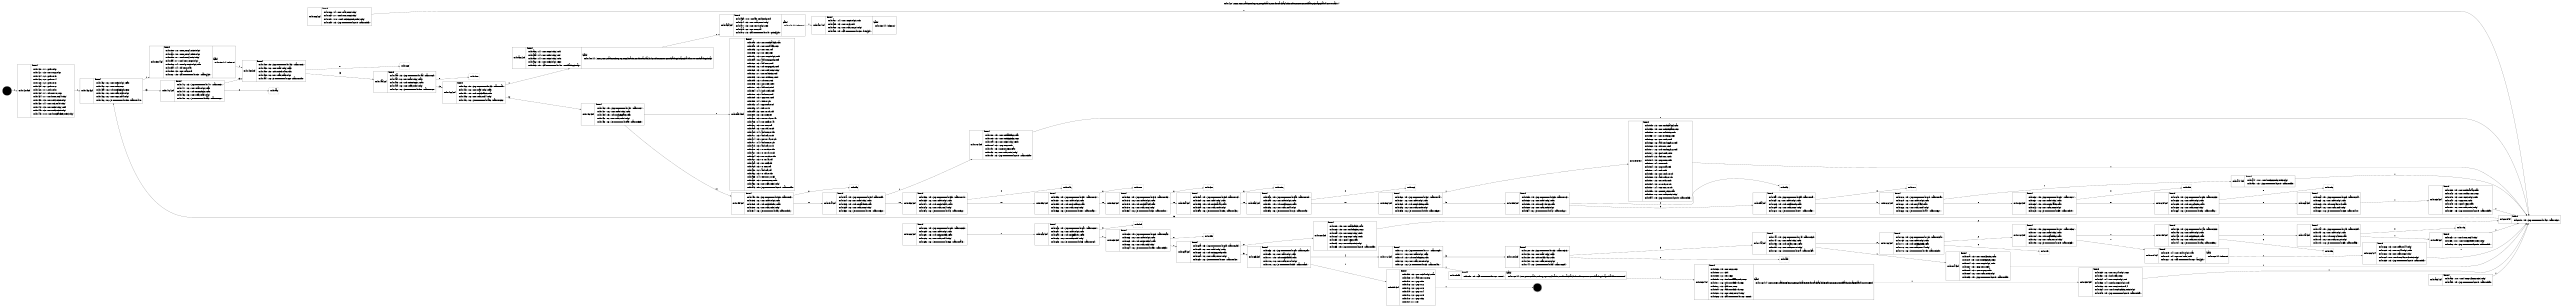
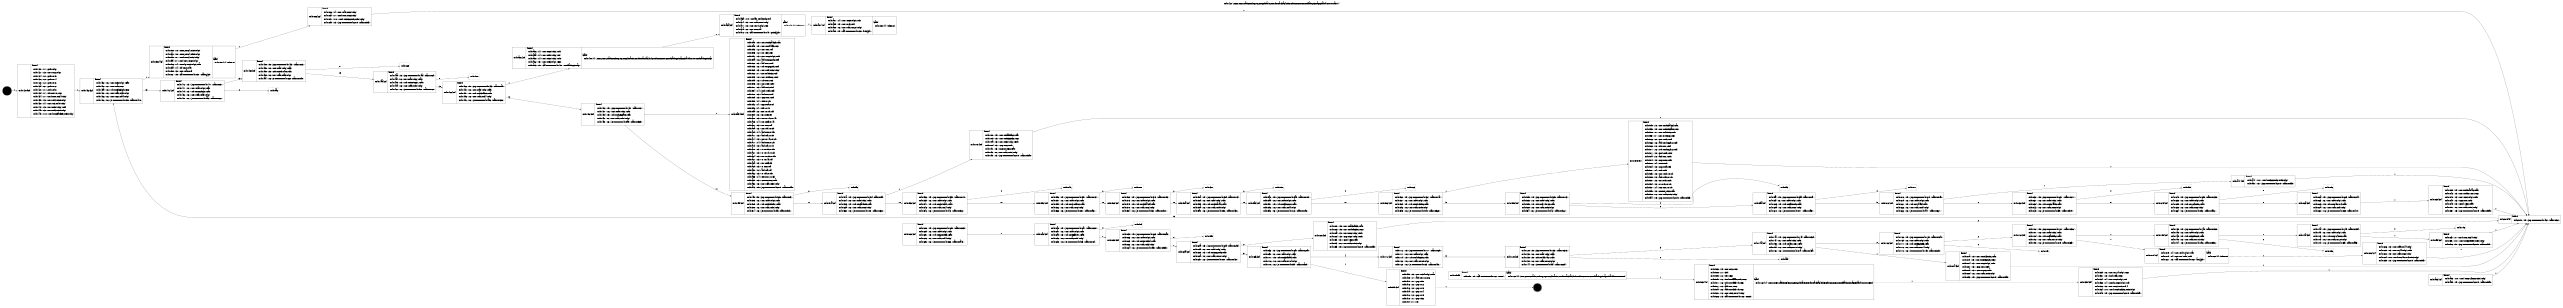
edge "0x401898 [46]" -> "0x40148e [28]": now "0x401898 [46]" -> "0x4018c6 [26]"
edge "0x401712 [28]" -> "0x4018fe [5]": removed, label "1"
